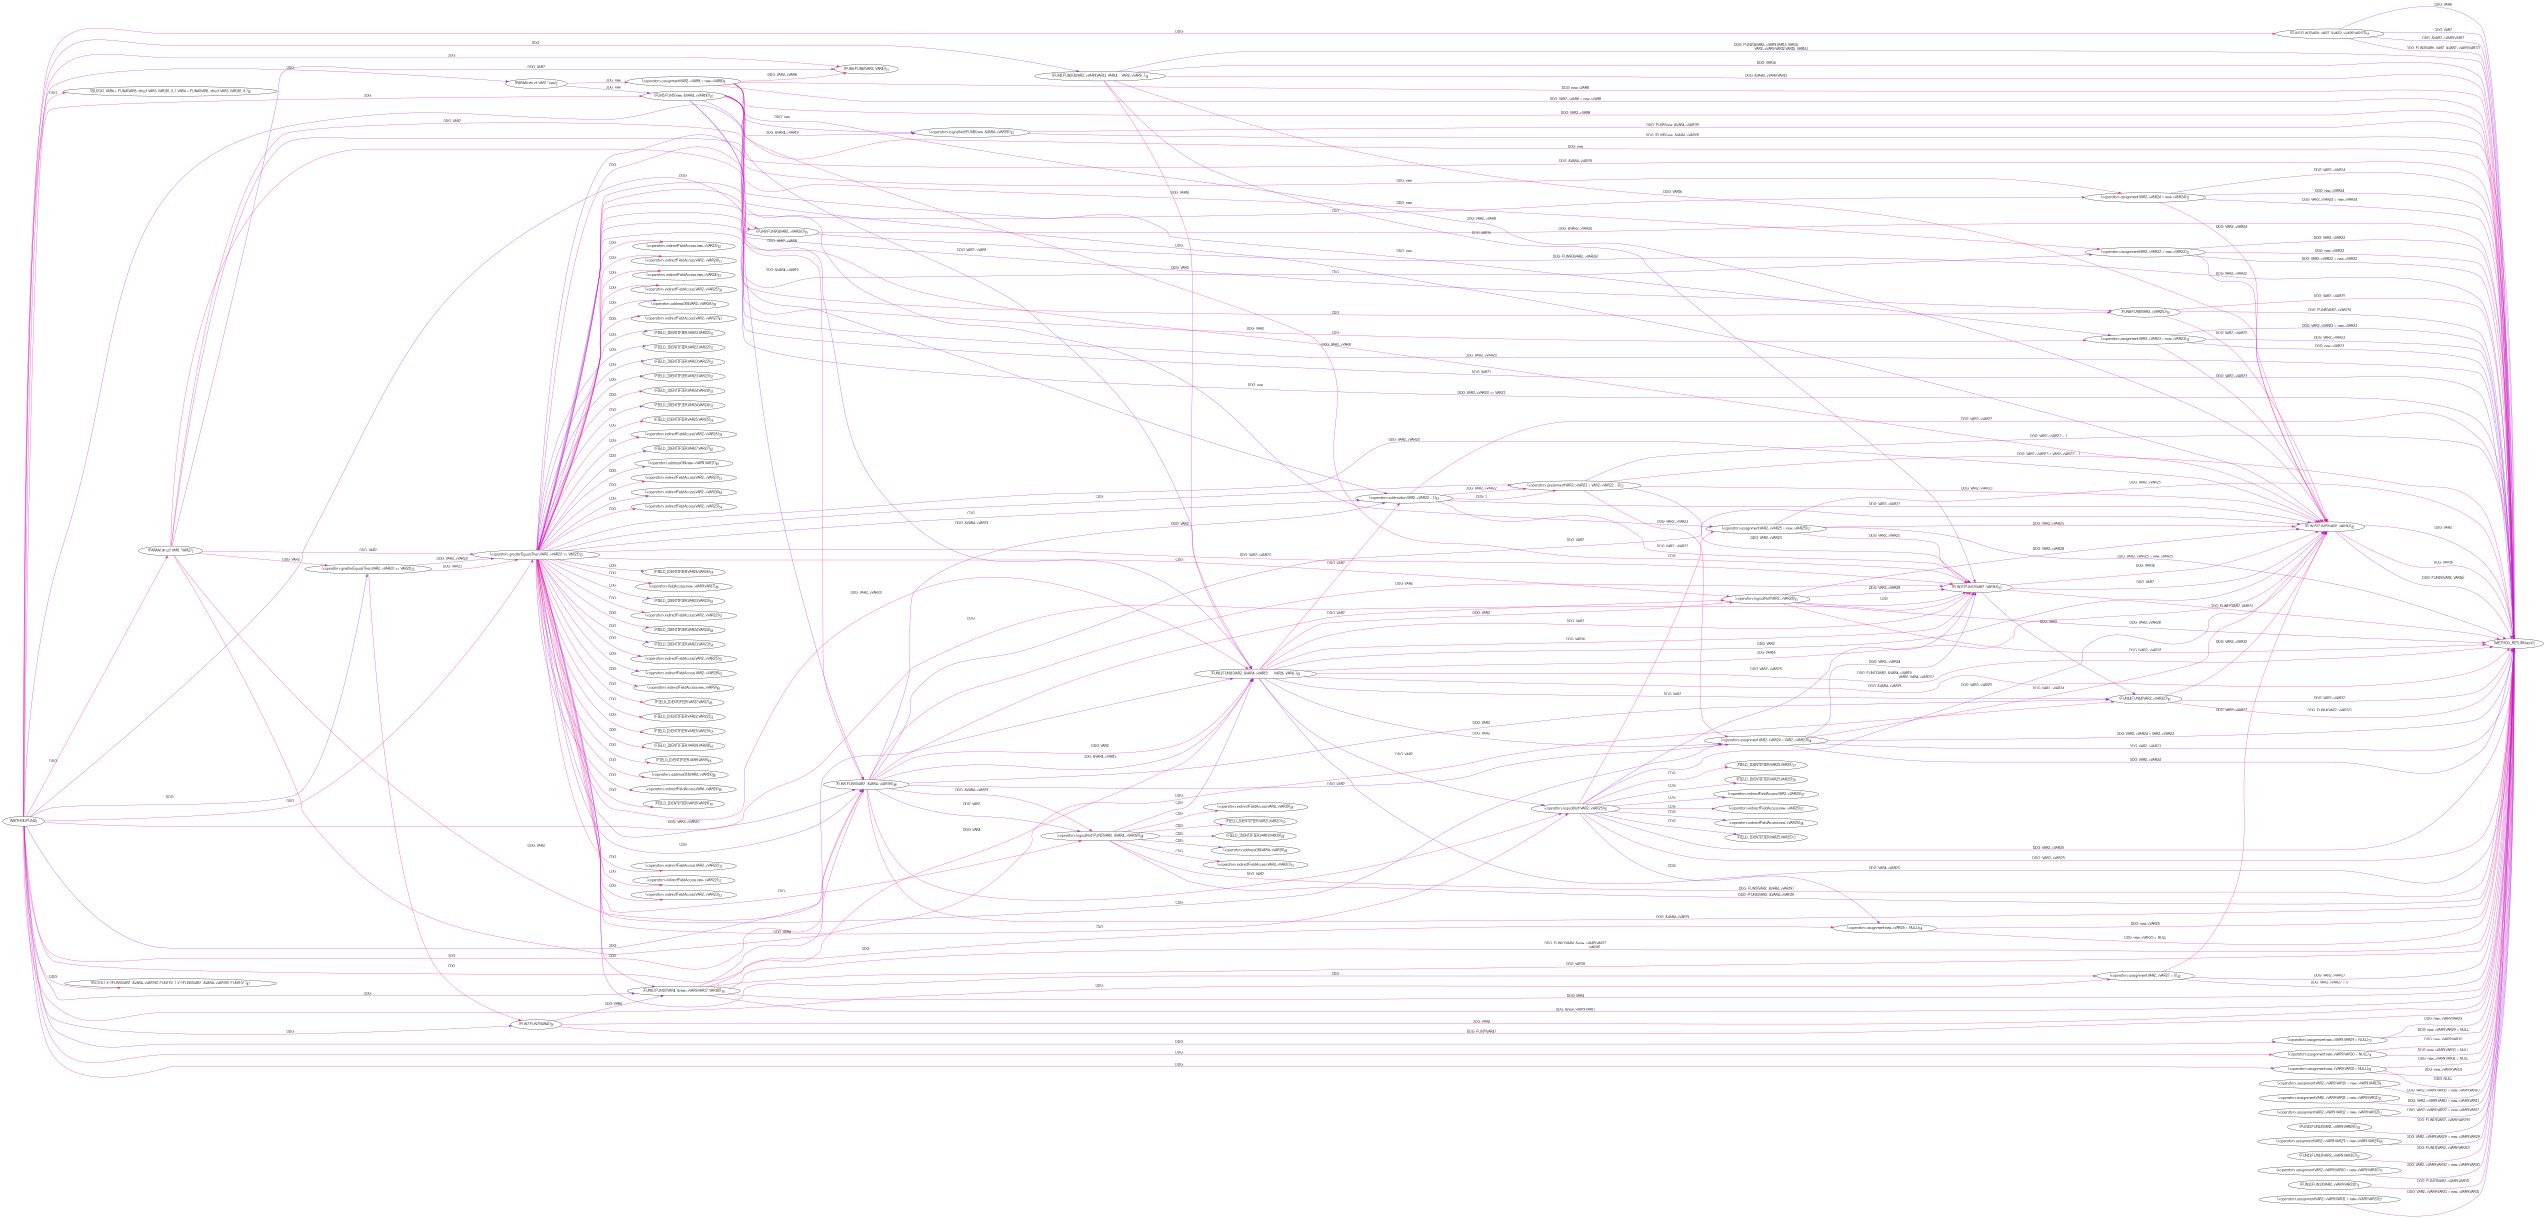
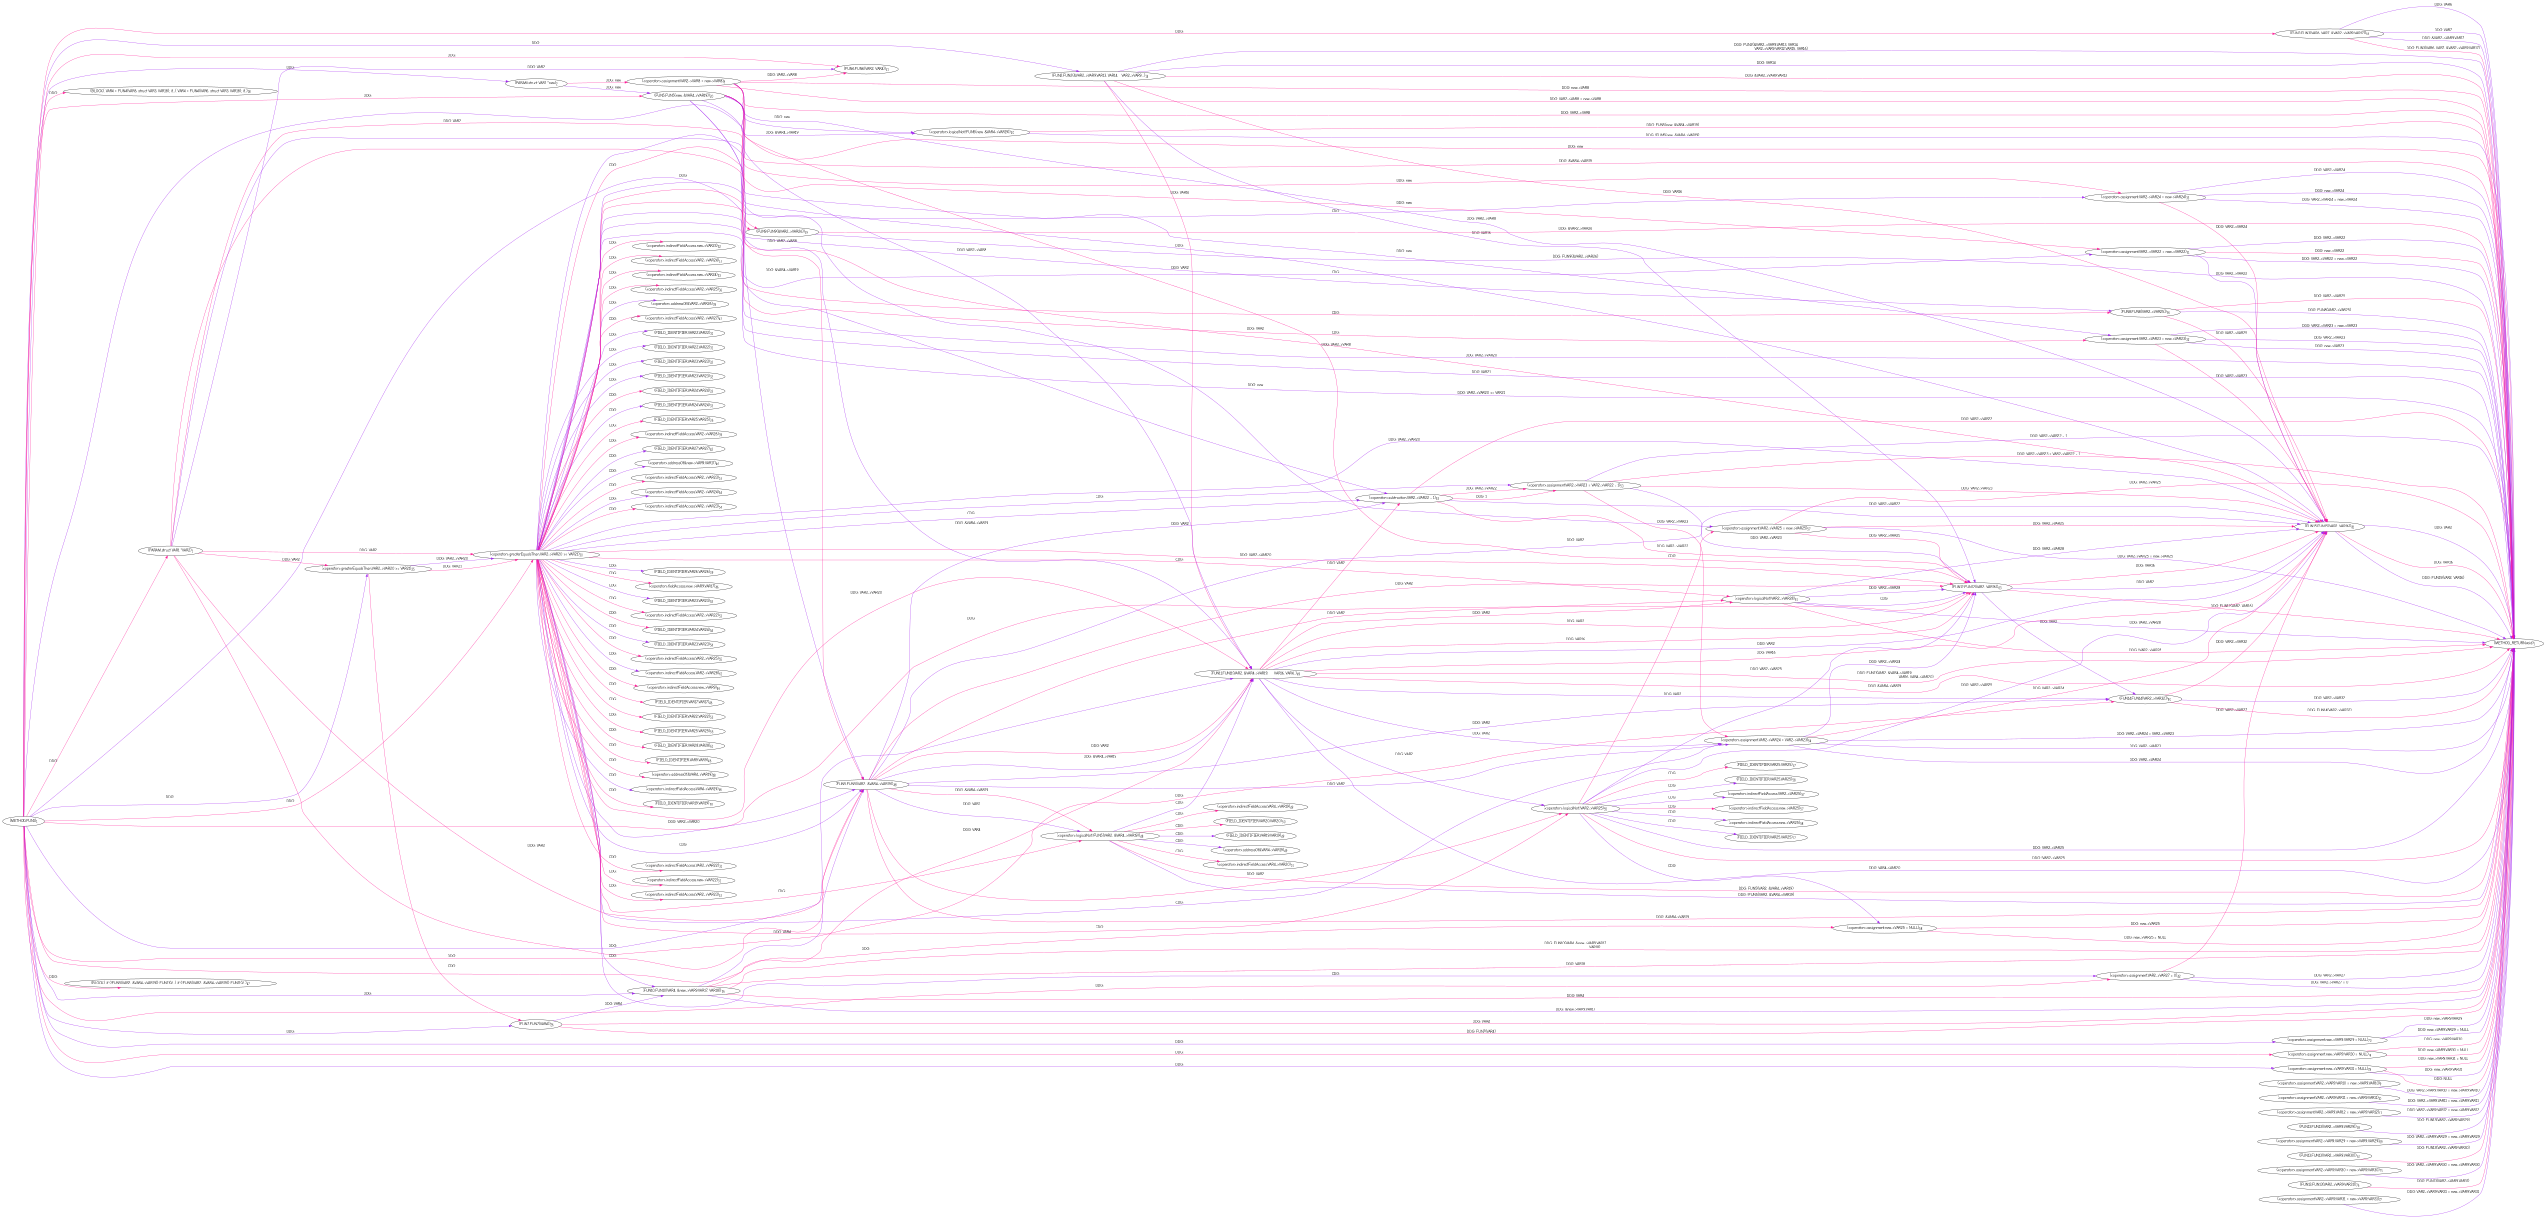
node "(<operator>.assignment,VAR2->VAR9.VAR12 = new->VAR9.VAR12)": text "11" -> "13"
node "(FUN13,FUN13(VAR2->VAR9.VAR30))": text "72" -> "32"
